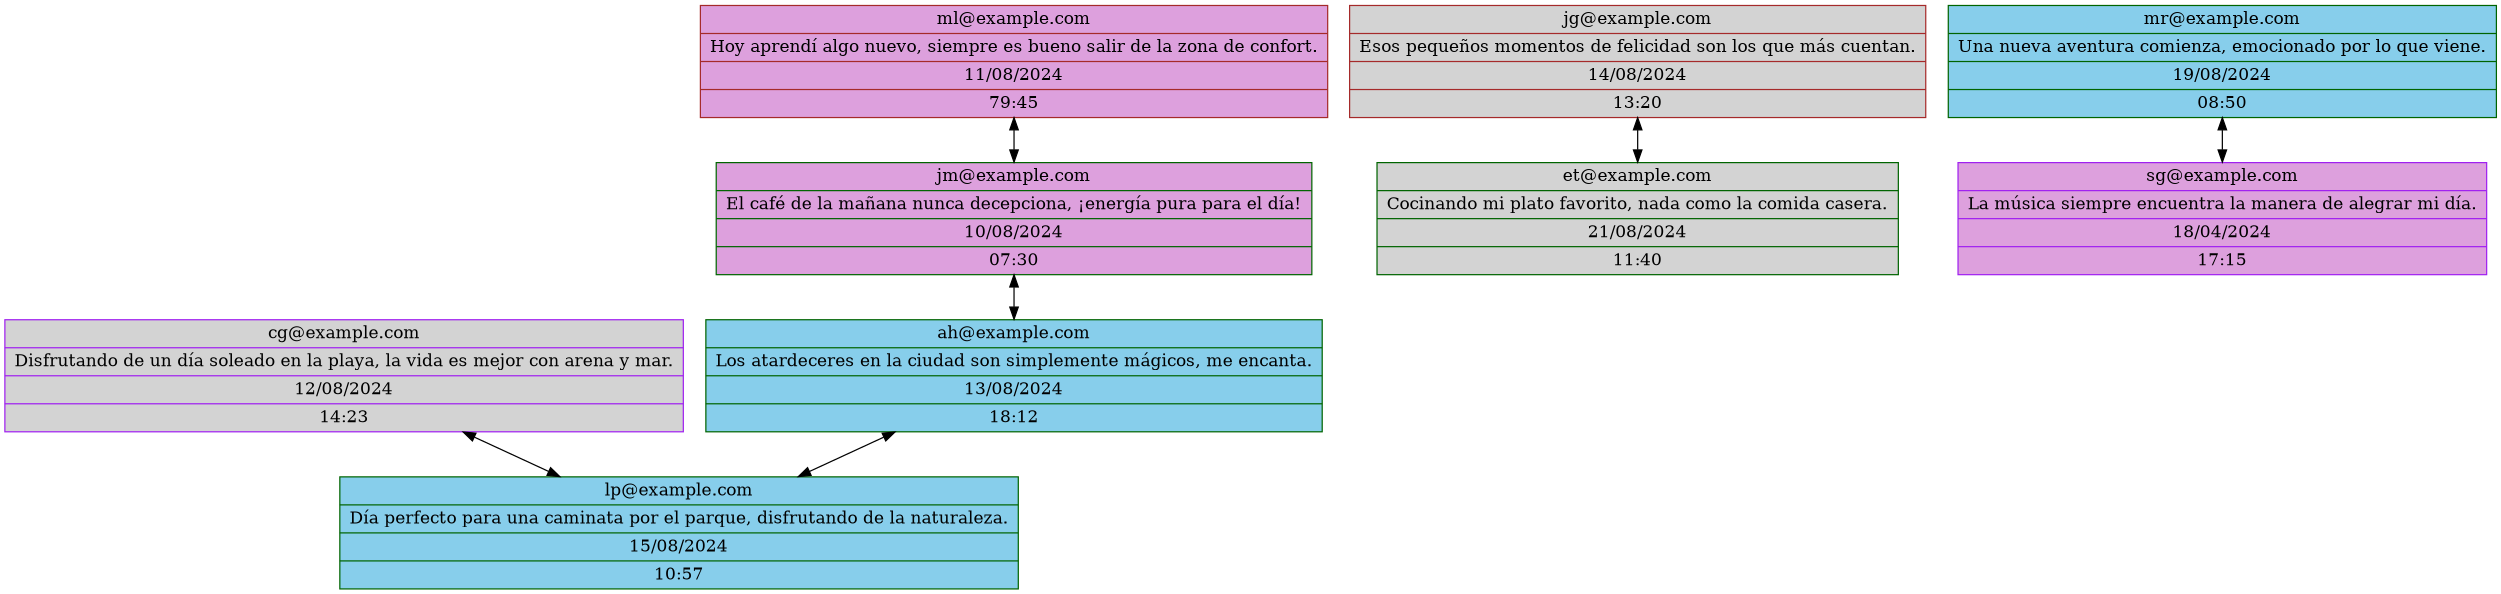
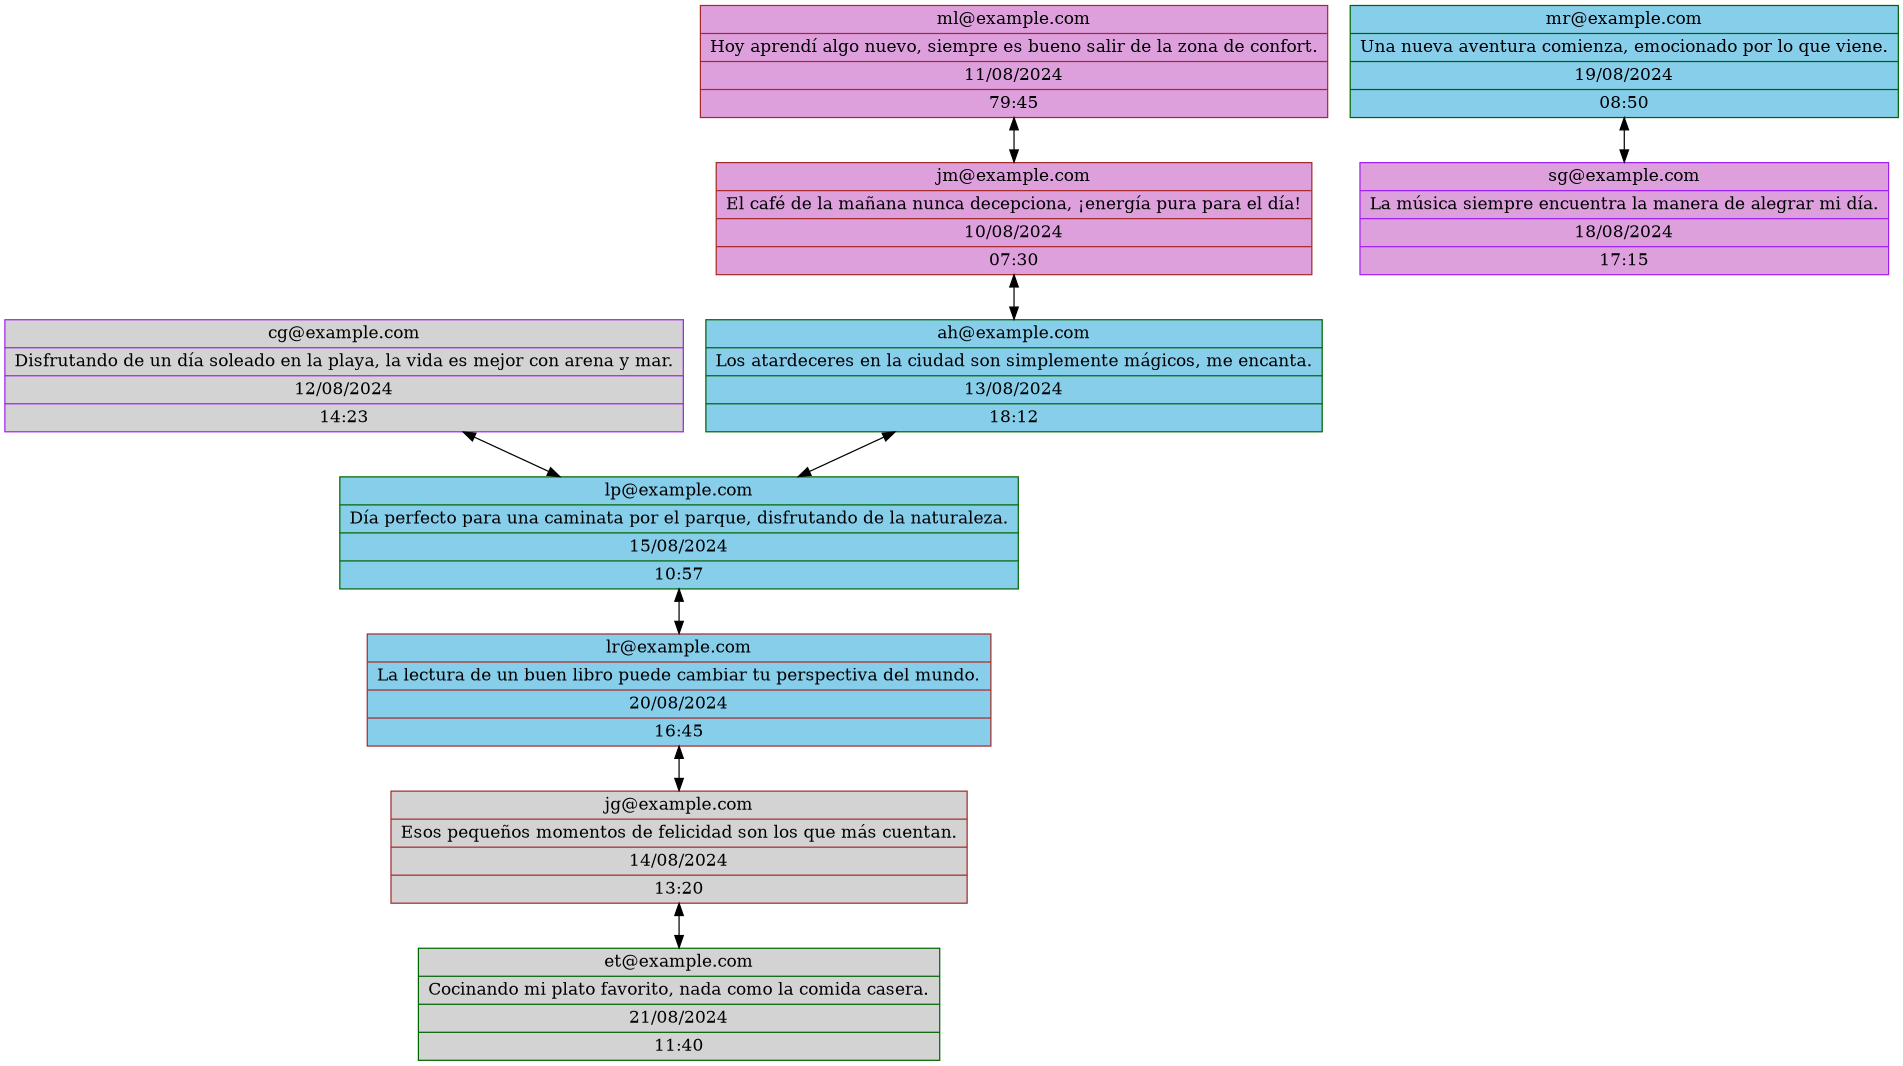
node "jm@example.com": color darkgreen -> brown
node "sg@example.com": text "18/04/2024" -> "18/08/2024"
node "lr@example.com": added
